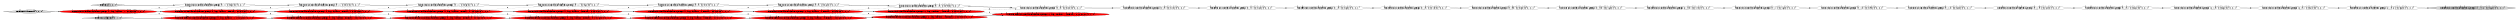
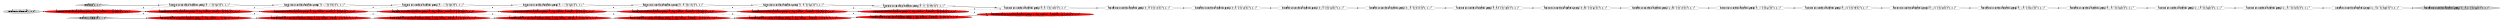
node "testPatternsWithExternal['1', '0', '0']": shape diamond -> ellipse
